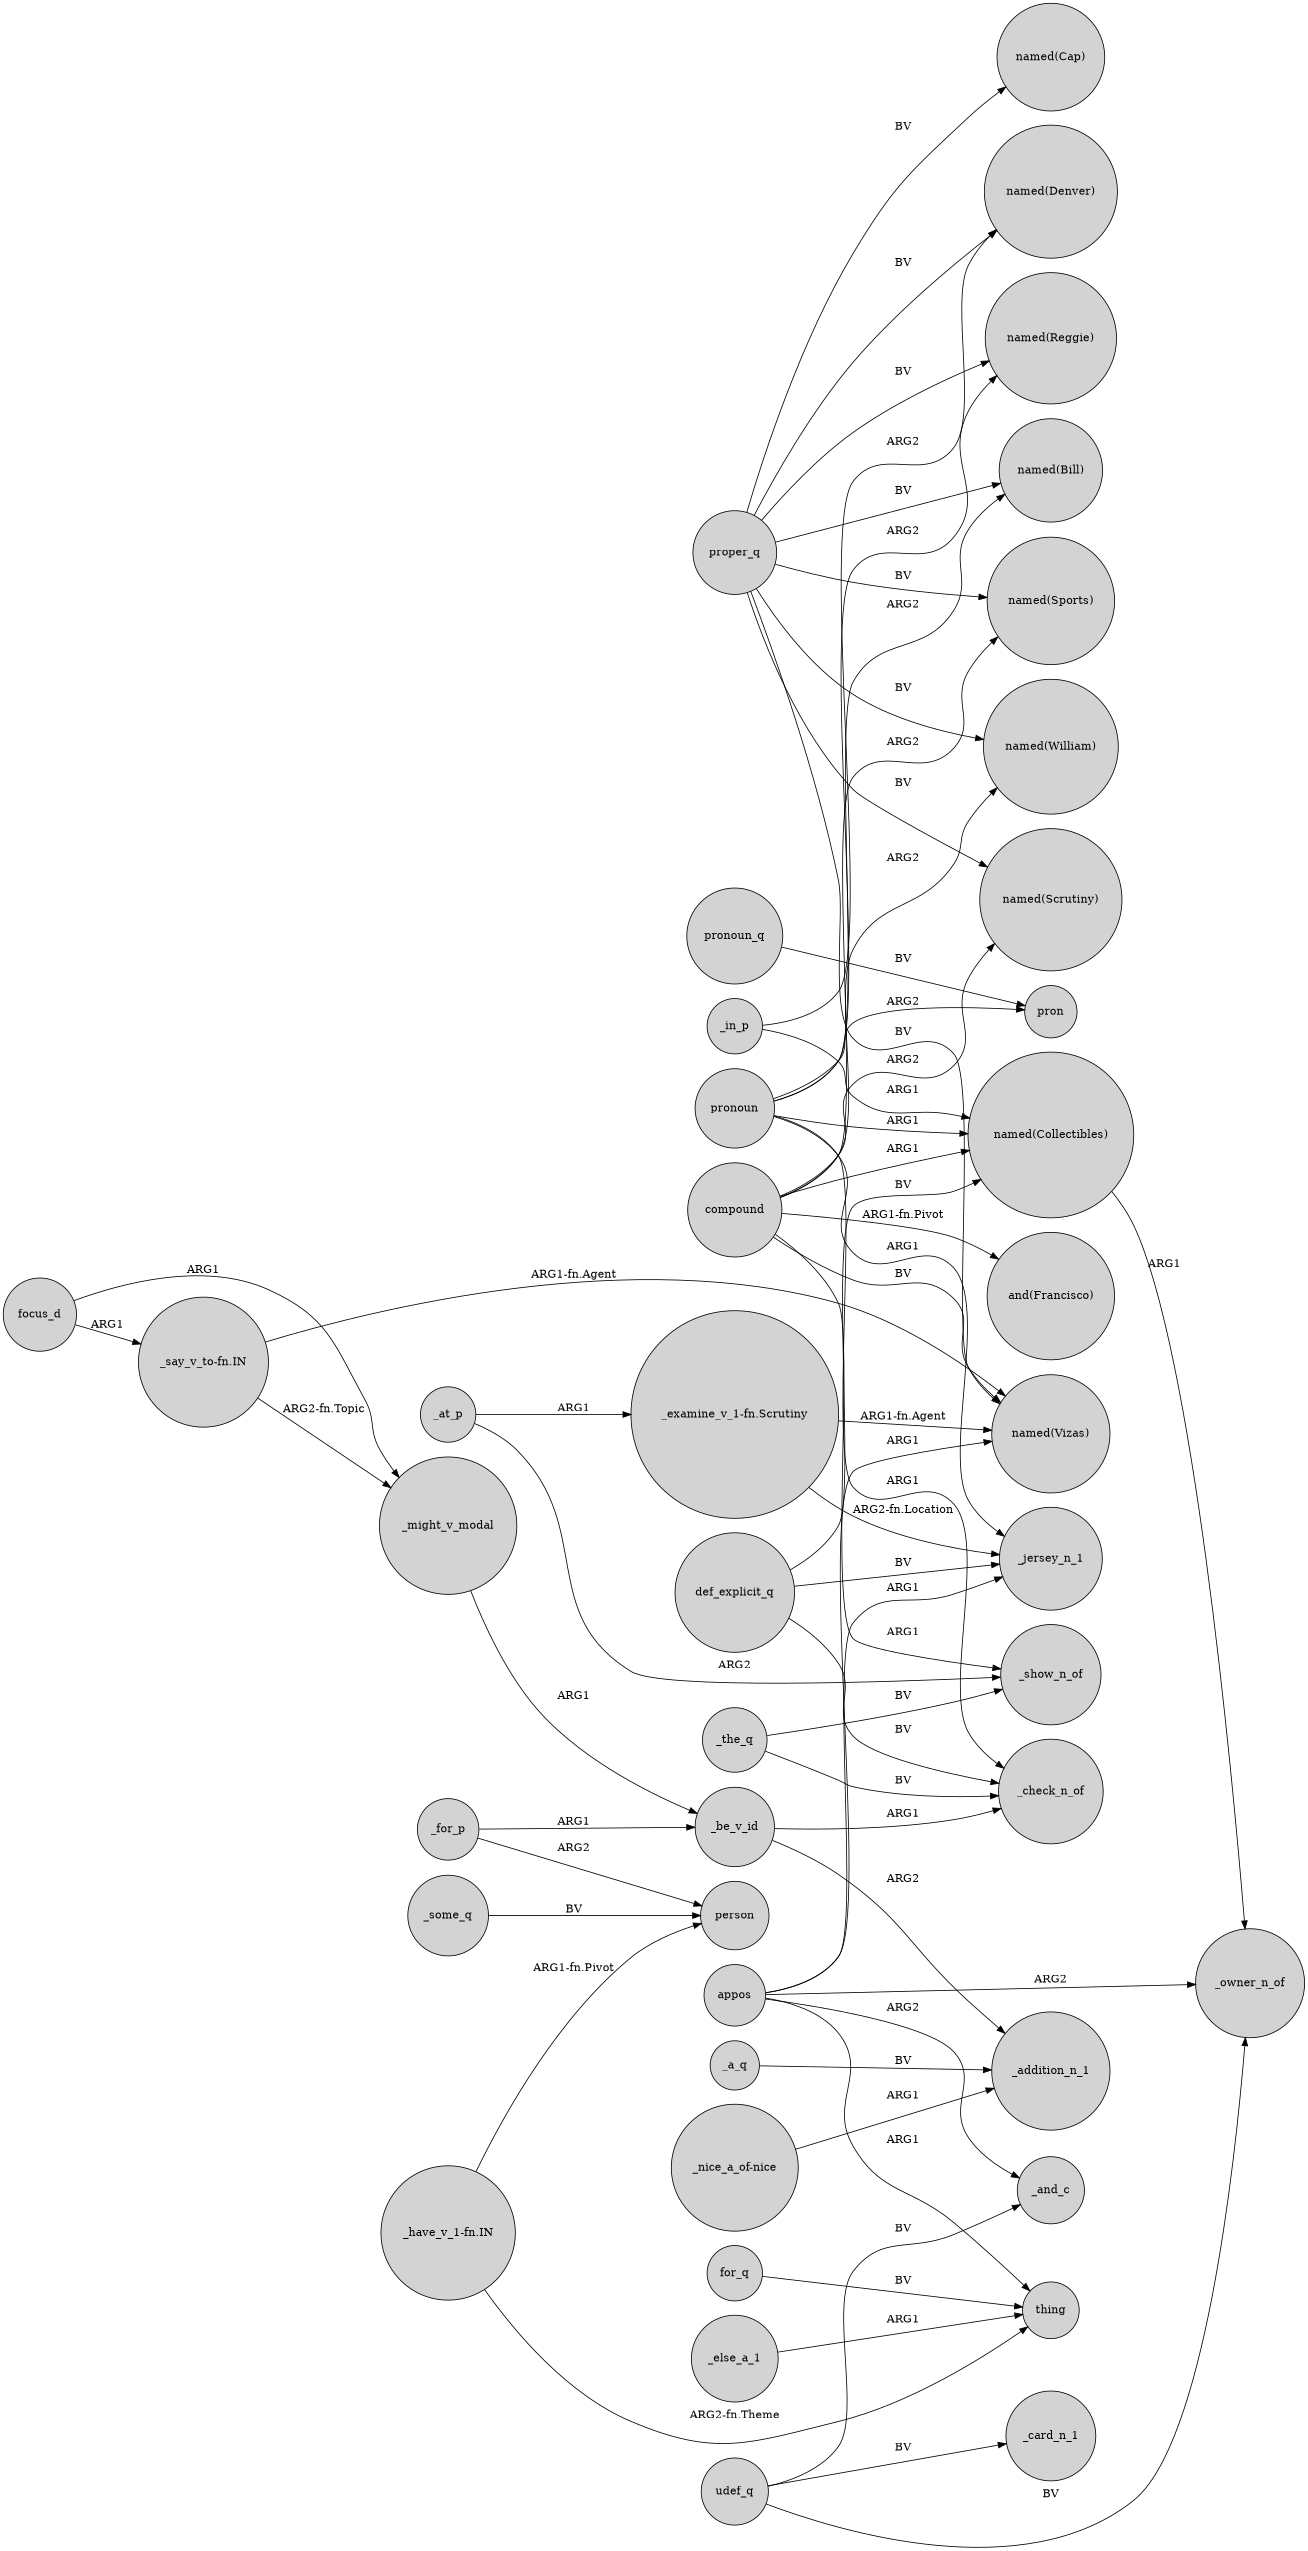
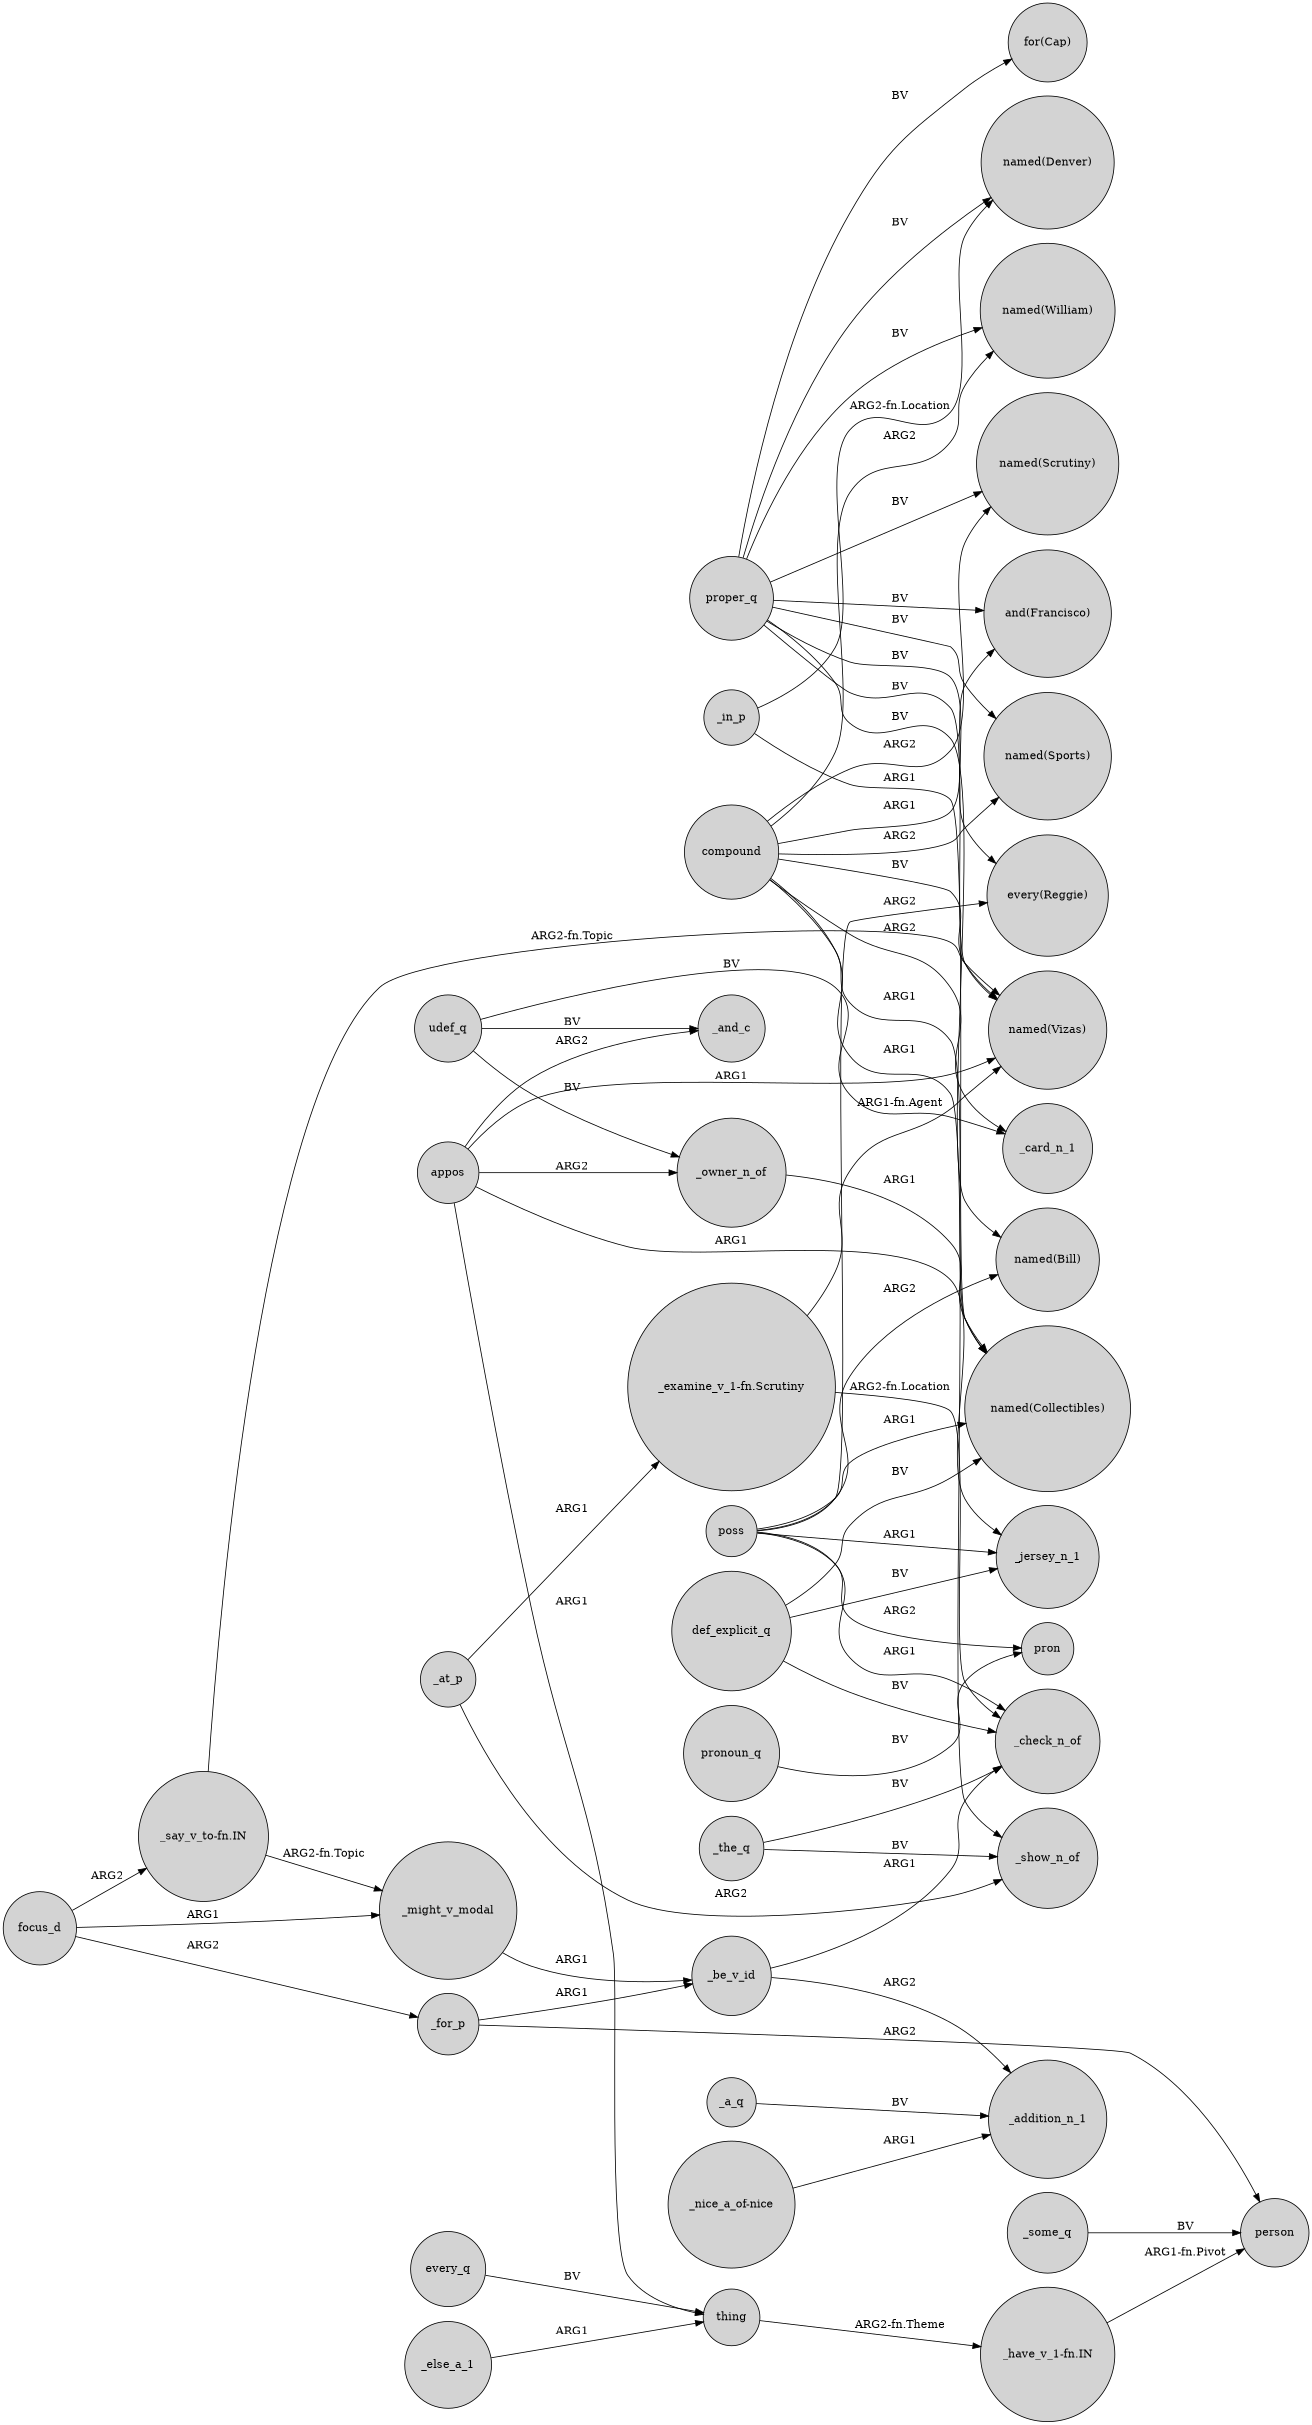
node "named(Cap)": label "named(Cap)" -> "for(Cap)"
node "named(Reggie)": label "named(Reggie)" -> "every(Reggie)"
edge "_in_p" -> "named(Denver)": label "ARG2" -> "ARG2-fn.Location"
edge "proper_q" -> "and(Francisco)": added, label "BV"
edge "compound" -> "_card_n_1": added, label "ARG2"
node "pronoun": label "pronoun" -> "poss"
edge "compound" -> "and(Francisco)": label "ARG1-fn.Pivot" -> "ARG1"
edge "_say_v_to-fn.IN" -> "named(Vizas)": label "ARG1-fn.Agent" -> "ARG2-fn.Topic"
edge "focus_d" -> "_say_v_to-fn.IN": label "ARG1" -> "ARG2"
edge "_examine_v_1-fn.Scrutiny" -> "_jersey_n_1": now "_examine_v_1-fn.Scrutiny" -> "_check_n_of"
edge "named(Collectibles)" -> "_owner_n_of": reversed
edge "focus_d" -> "_for_p": added, label "ARG2"
node "for_q": label "for_q" -> "every_q"
edge "_have_v_1-fn.IN" -> "thing": reversed
